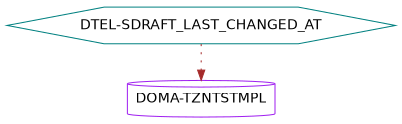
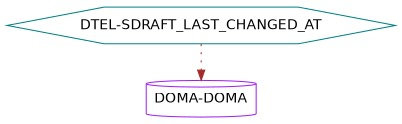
node "DOMA-TZNTSTMPL": label "DOMA-TZNTSTMPL" -> "DOMA-DOMA"
